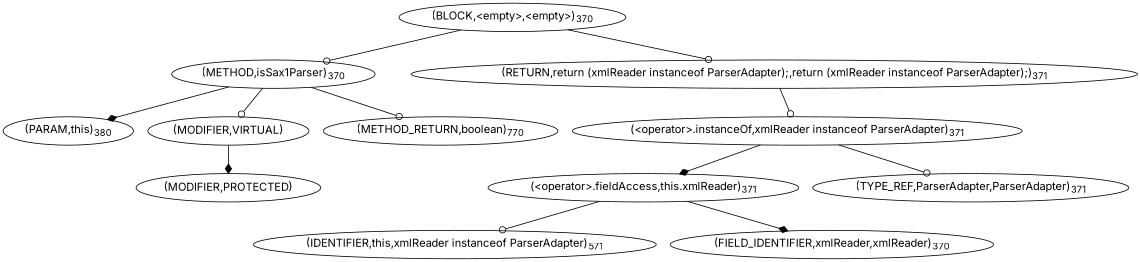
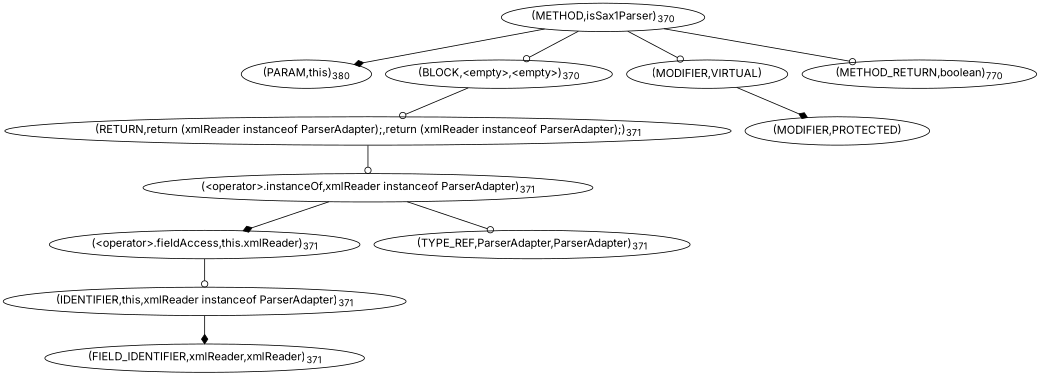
edge "(BLOCK,<empty>,<empty>)" -> "(METHOD,isSax1Parser)": reversed
edge "(<operator>.fieldAccess,this.xmlReader)" -> "(FIELD_IDENTIFIER,xmlReader,xmlReader)": now "(IDENTIFIER,this,xmlReader instanceof ParserAdapter)" -> "(FIELD_IDENTIFIER,xmlReader,xmlReader)"
node "(IDENTIFIER,this,xmlReader instanceof ParserAdapter)": text "571" -> "371"
node "(FIELD_IDENTIFIER,xmlReader,xmlReader)": text "370" -> "371"
